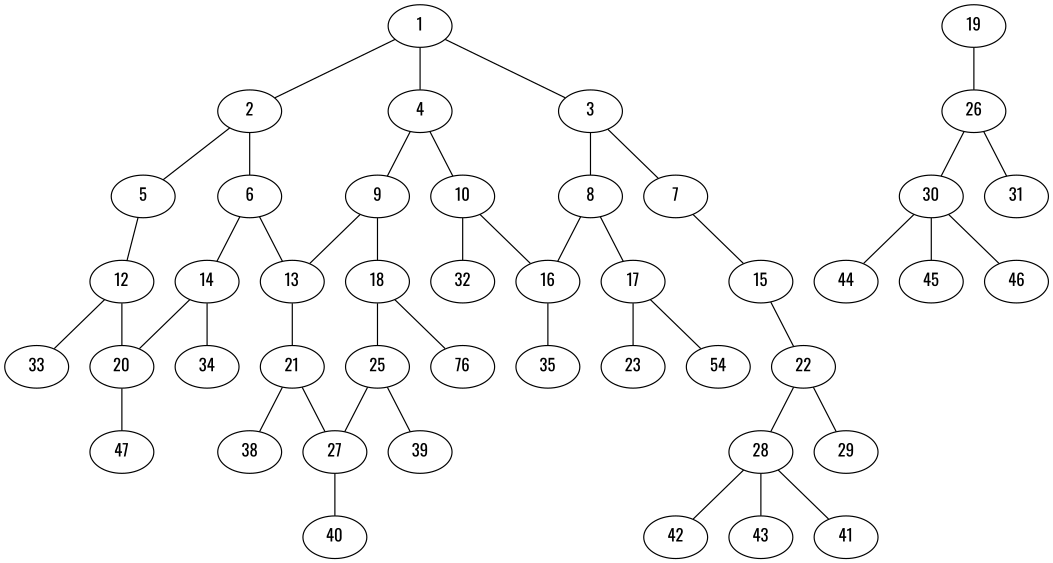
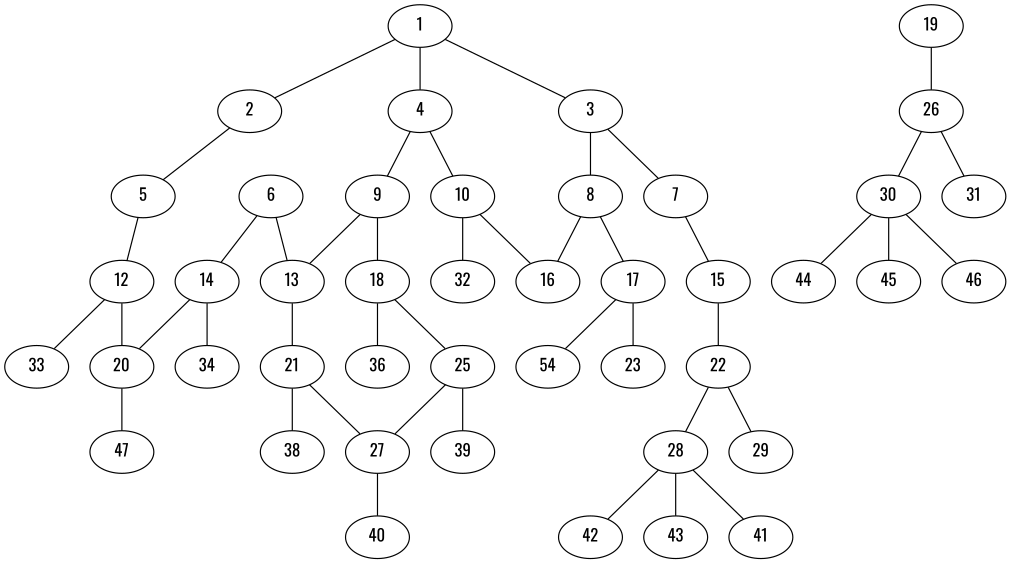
edge "2" -- "6": removed
node "76": label "76" -> "36"
node "35": removed
